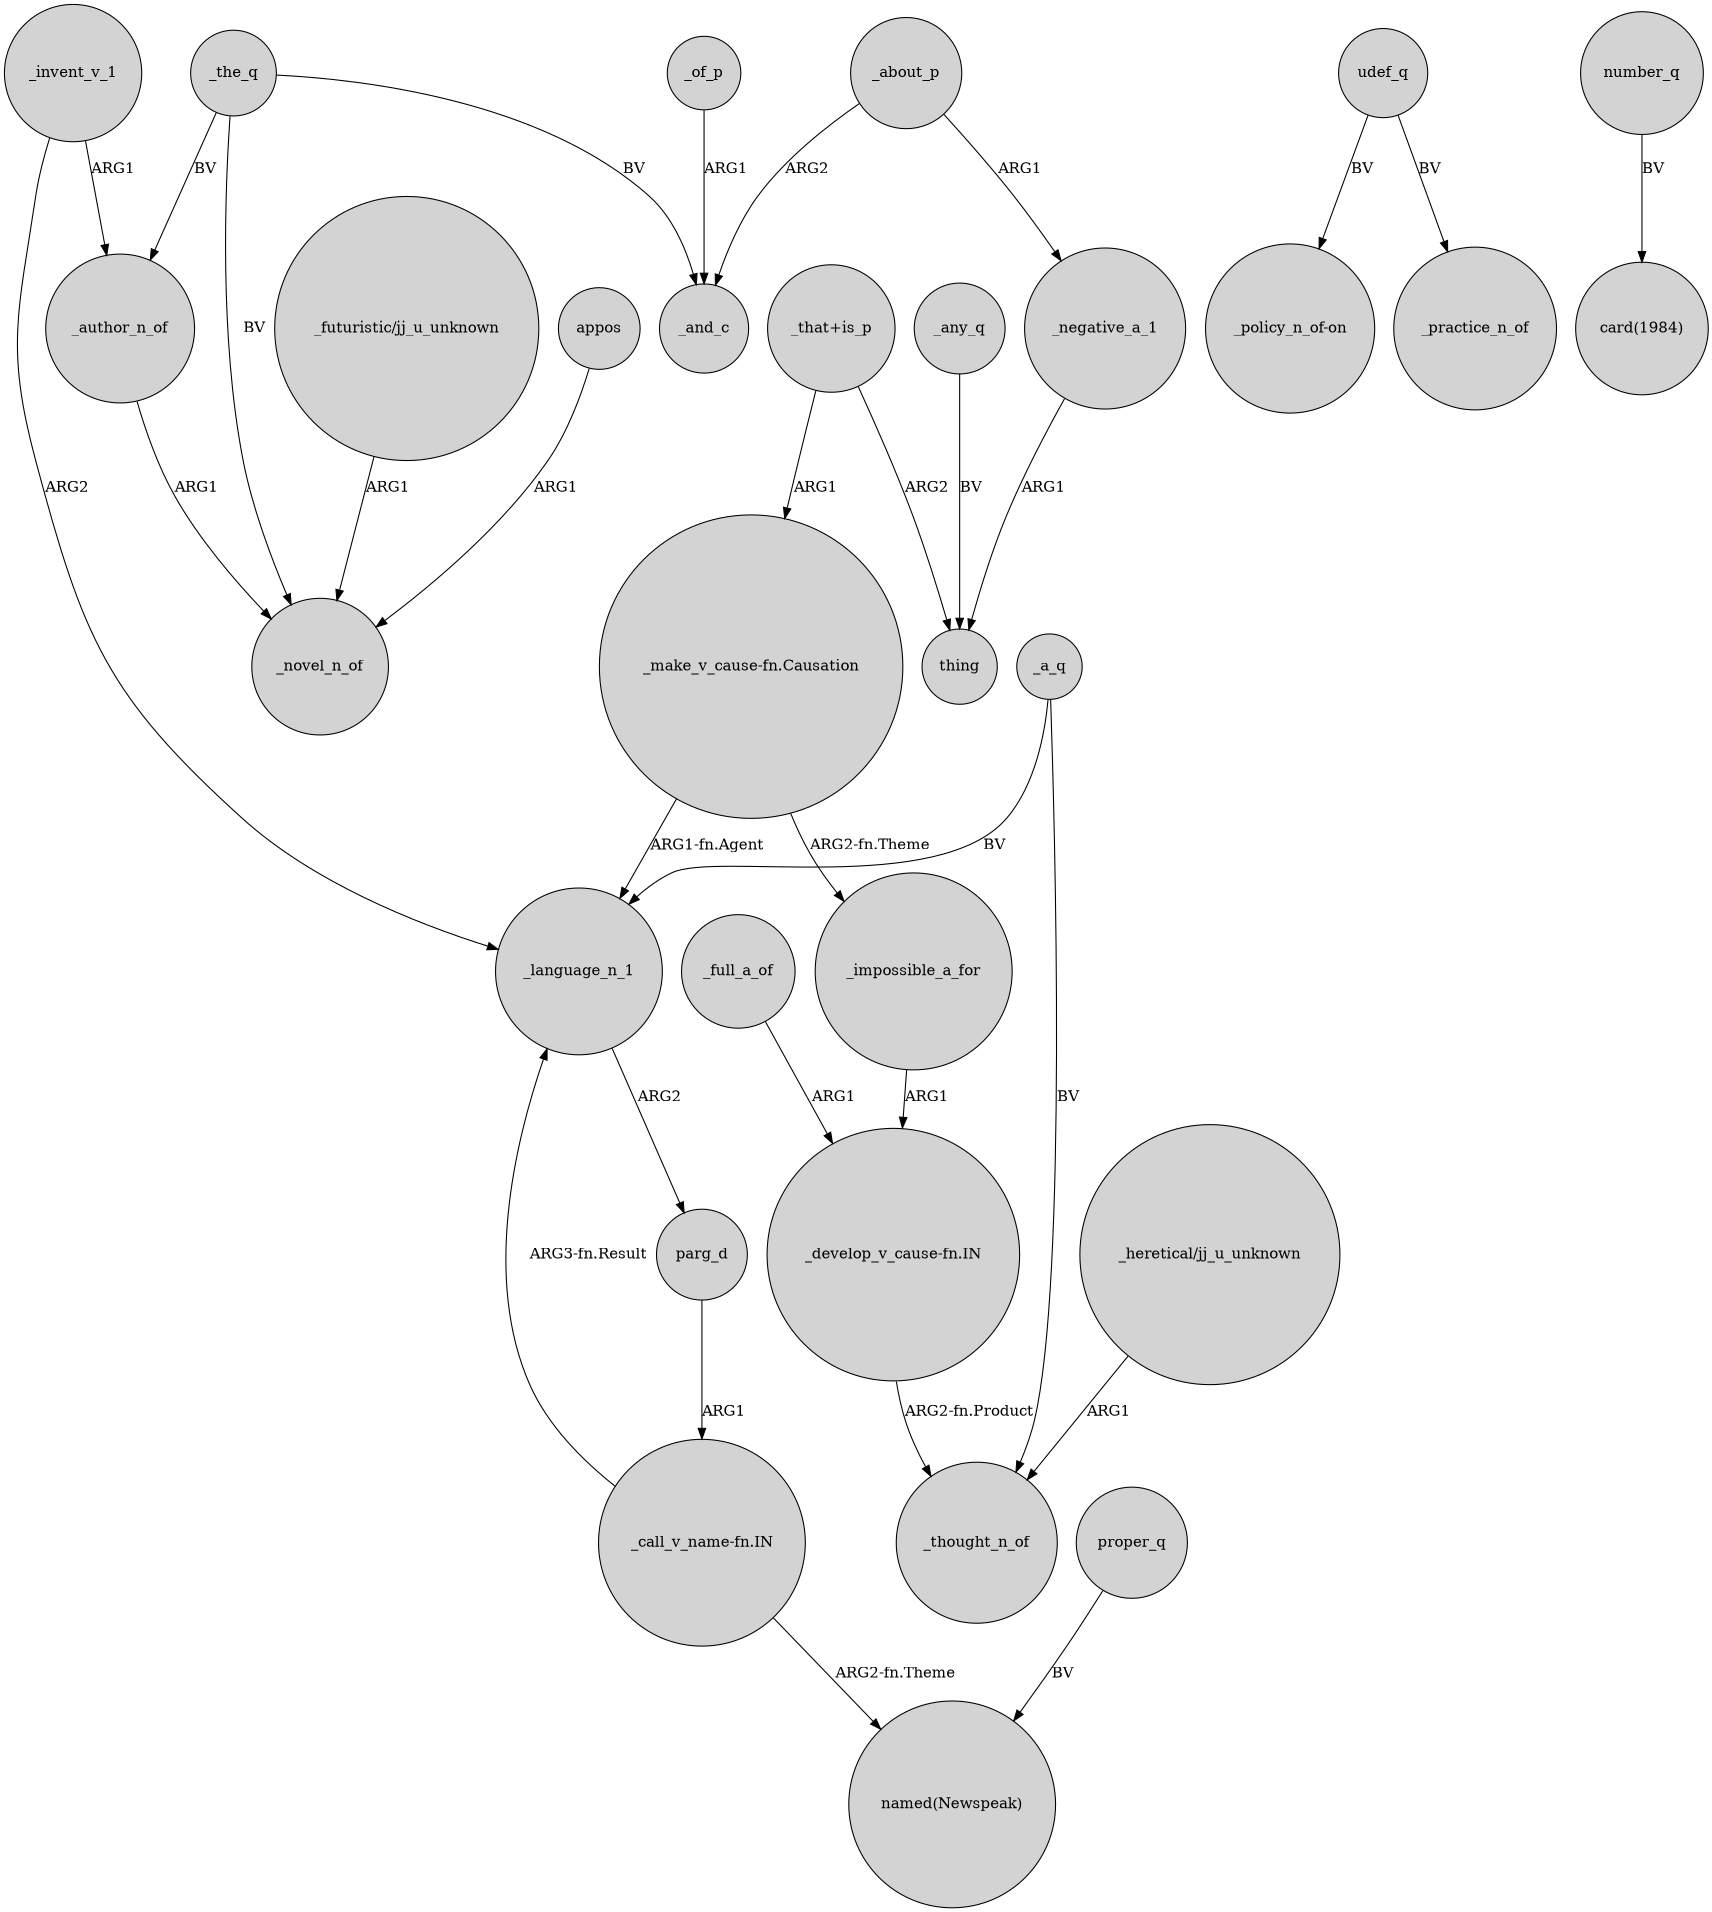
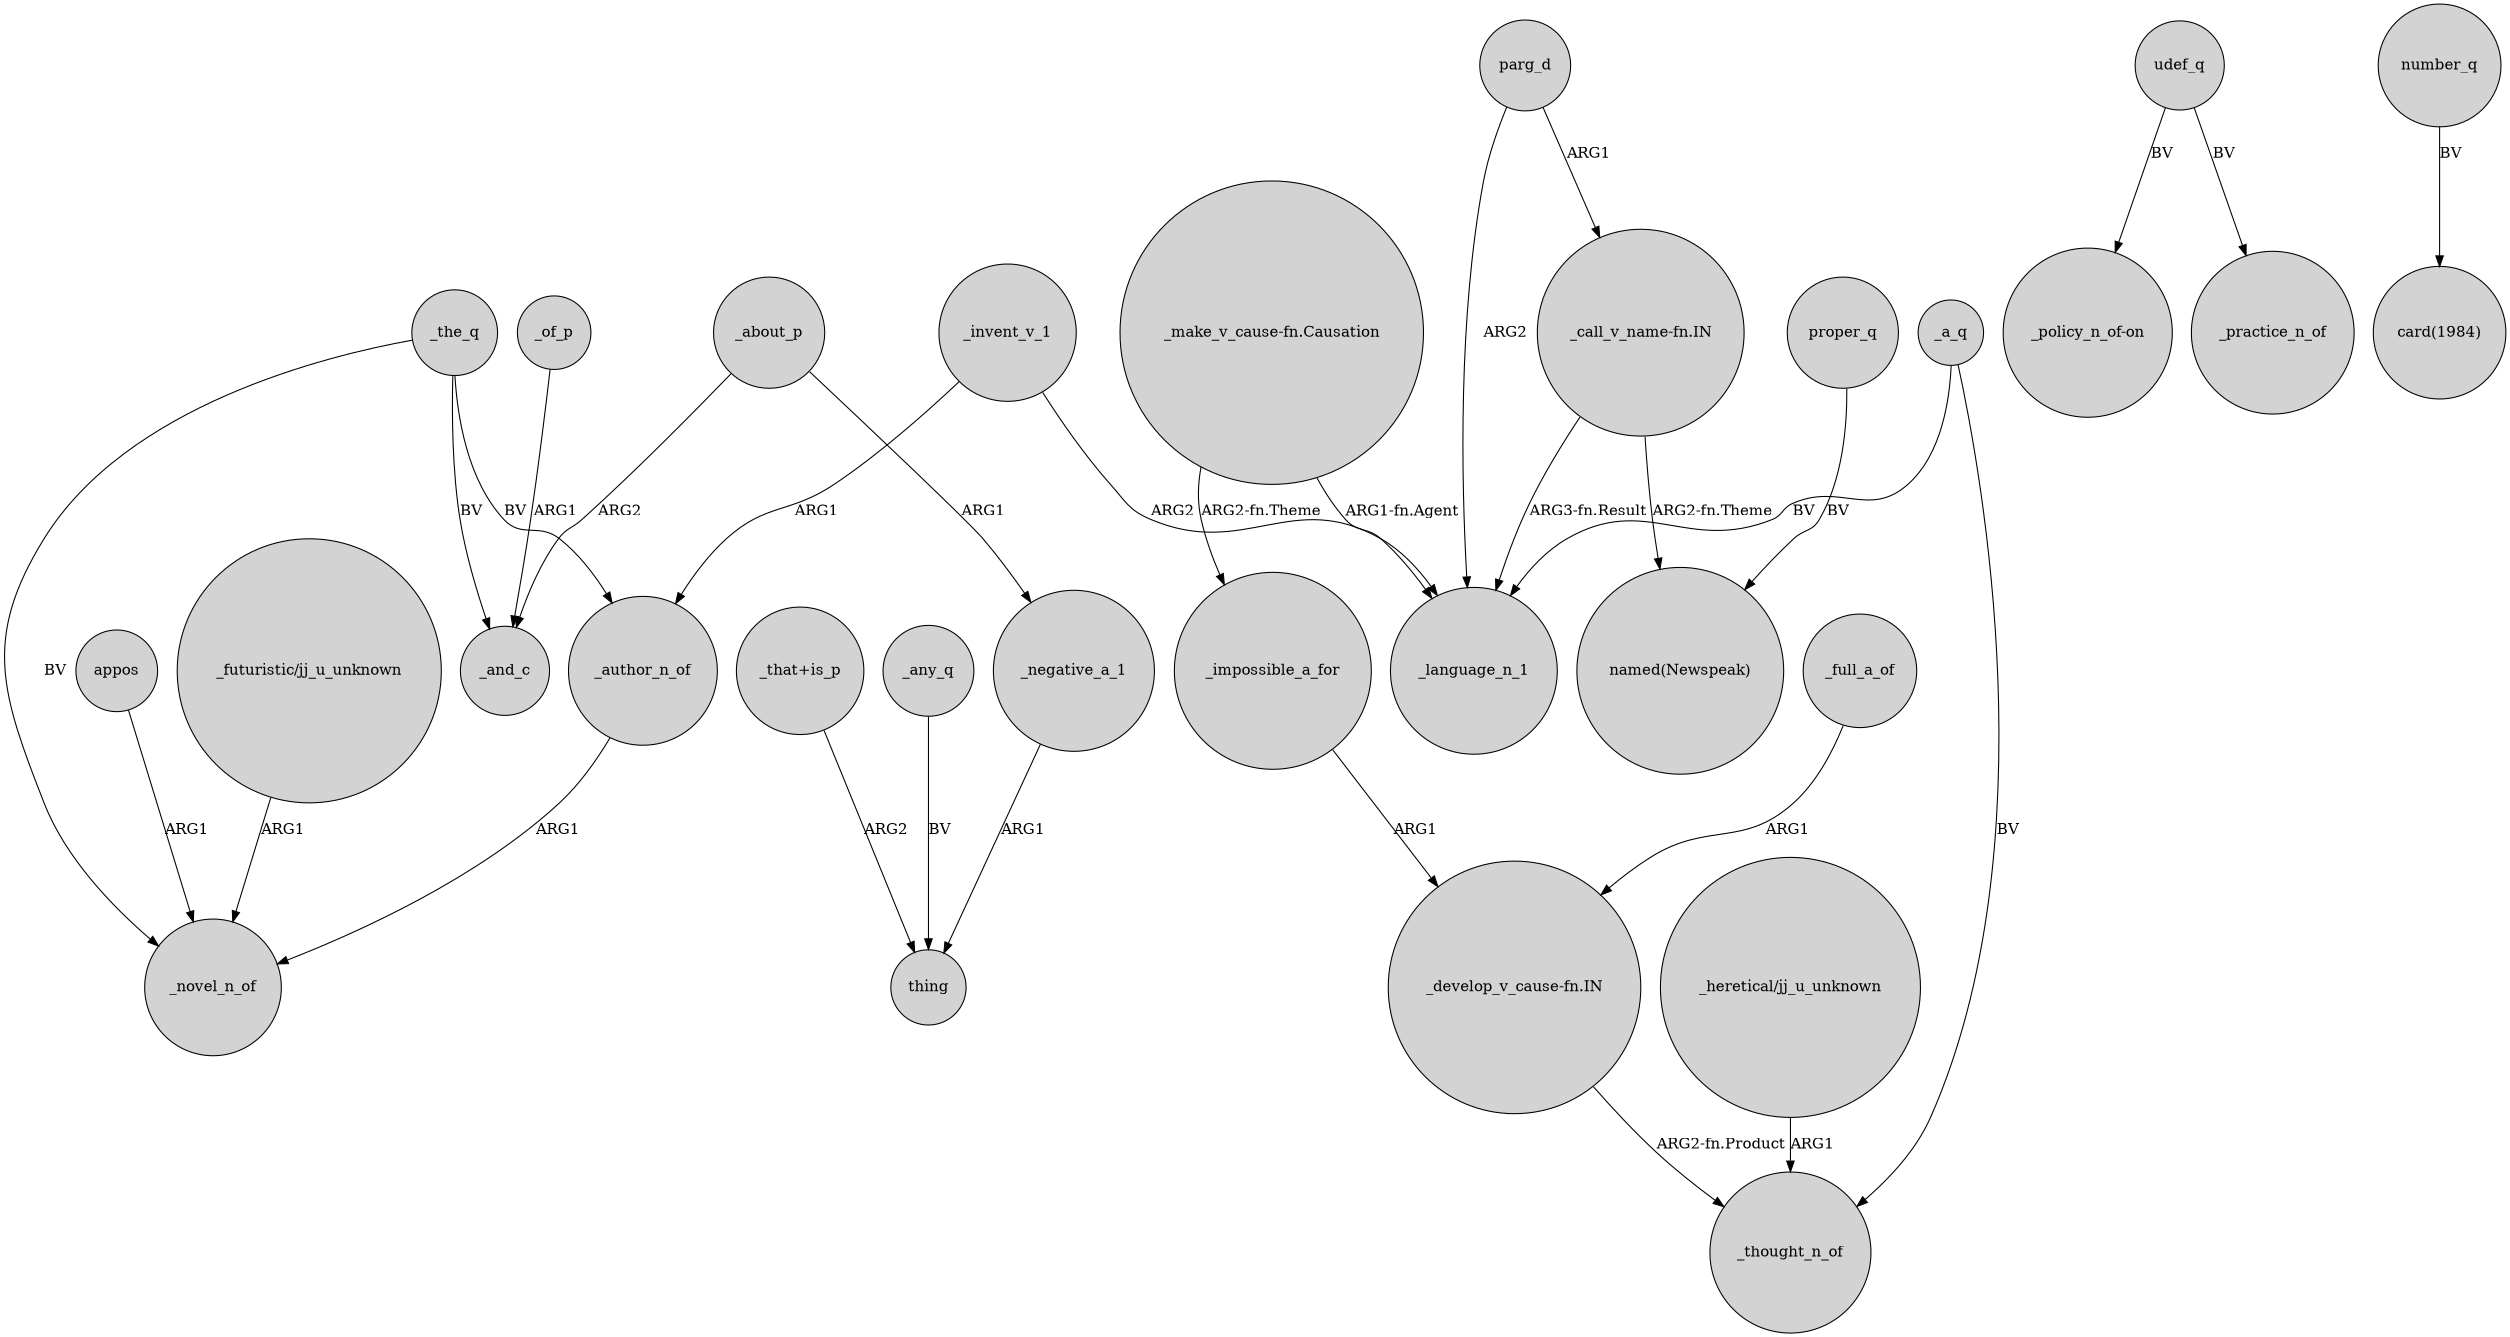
edge "_that+is_p" -> "_make_v_cause-fn.Causation": removed, label "ARG1"
edge "_language_n_1" -> "parg_d": reversed
